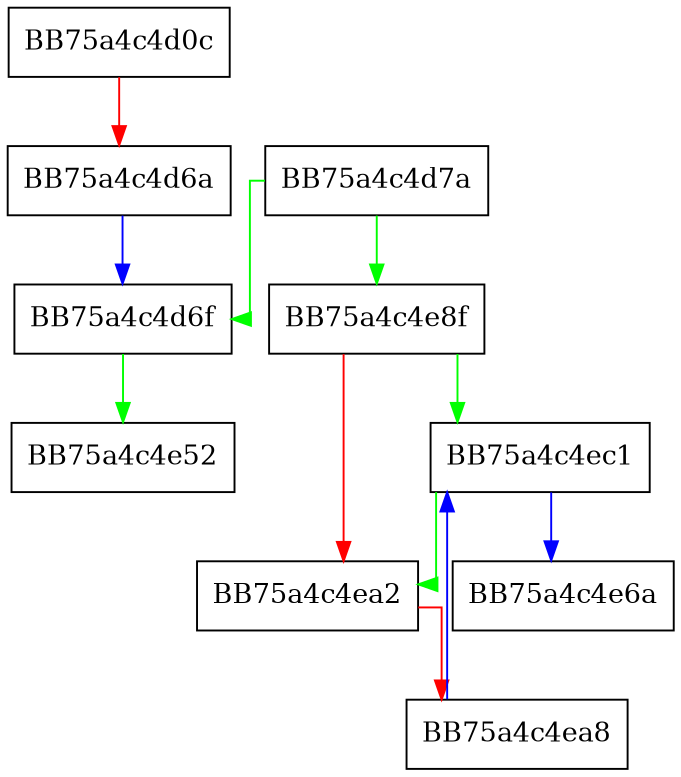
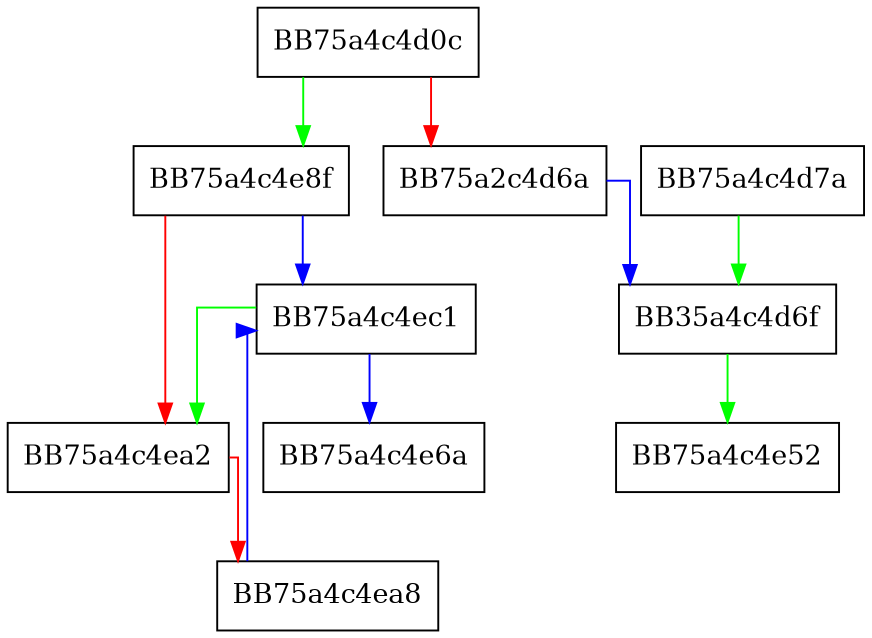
node "BB75a4c4d6a": label "BB75a4c4d6a" -> "BB75a2c4d6a"
edge "BB75a4c4d7a" -> "BB75a4c4e8f": now "BB75a4c4d0c" -> "BB75a4c4e8f"
node "BB75a4c4d6f": label "BB75a4c4d6f" -> "BB35a4c4d6f"
edge "BB75a4c4e8f" -> "BB75a4c4ec1": color green -> blue
